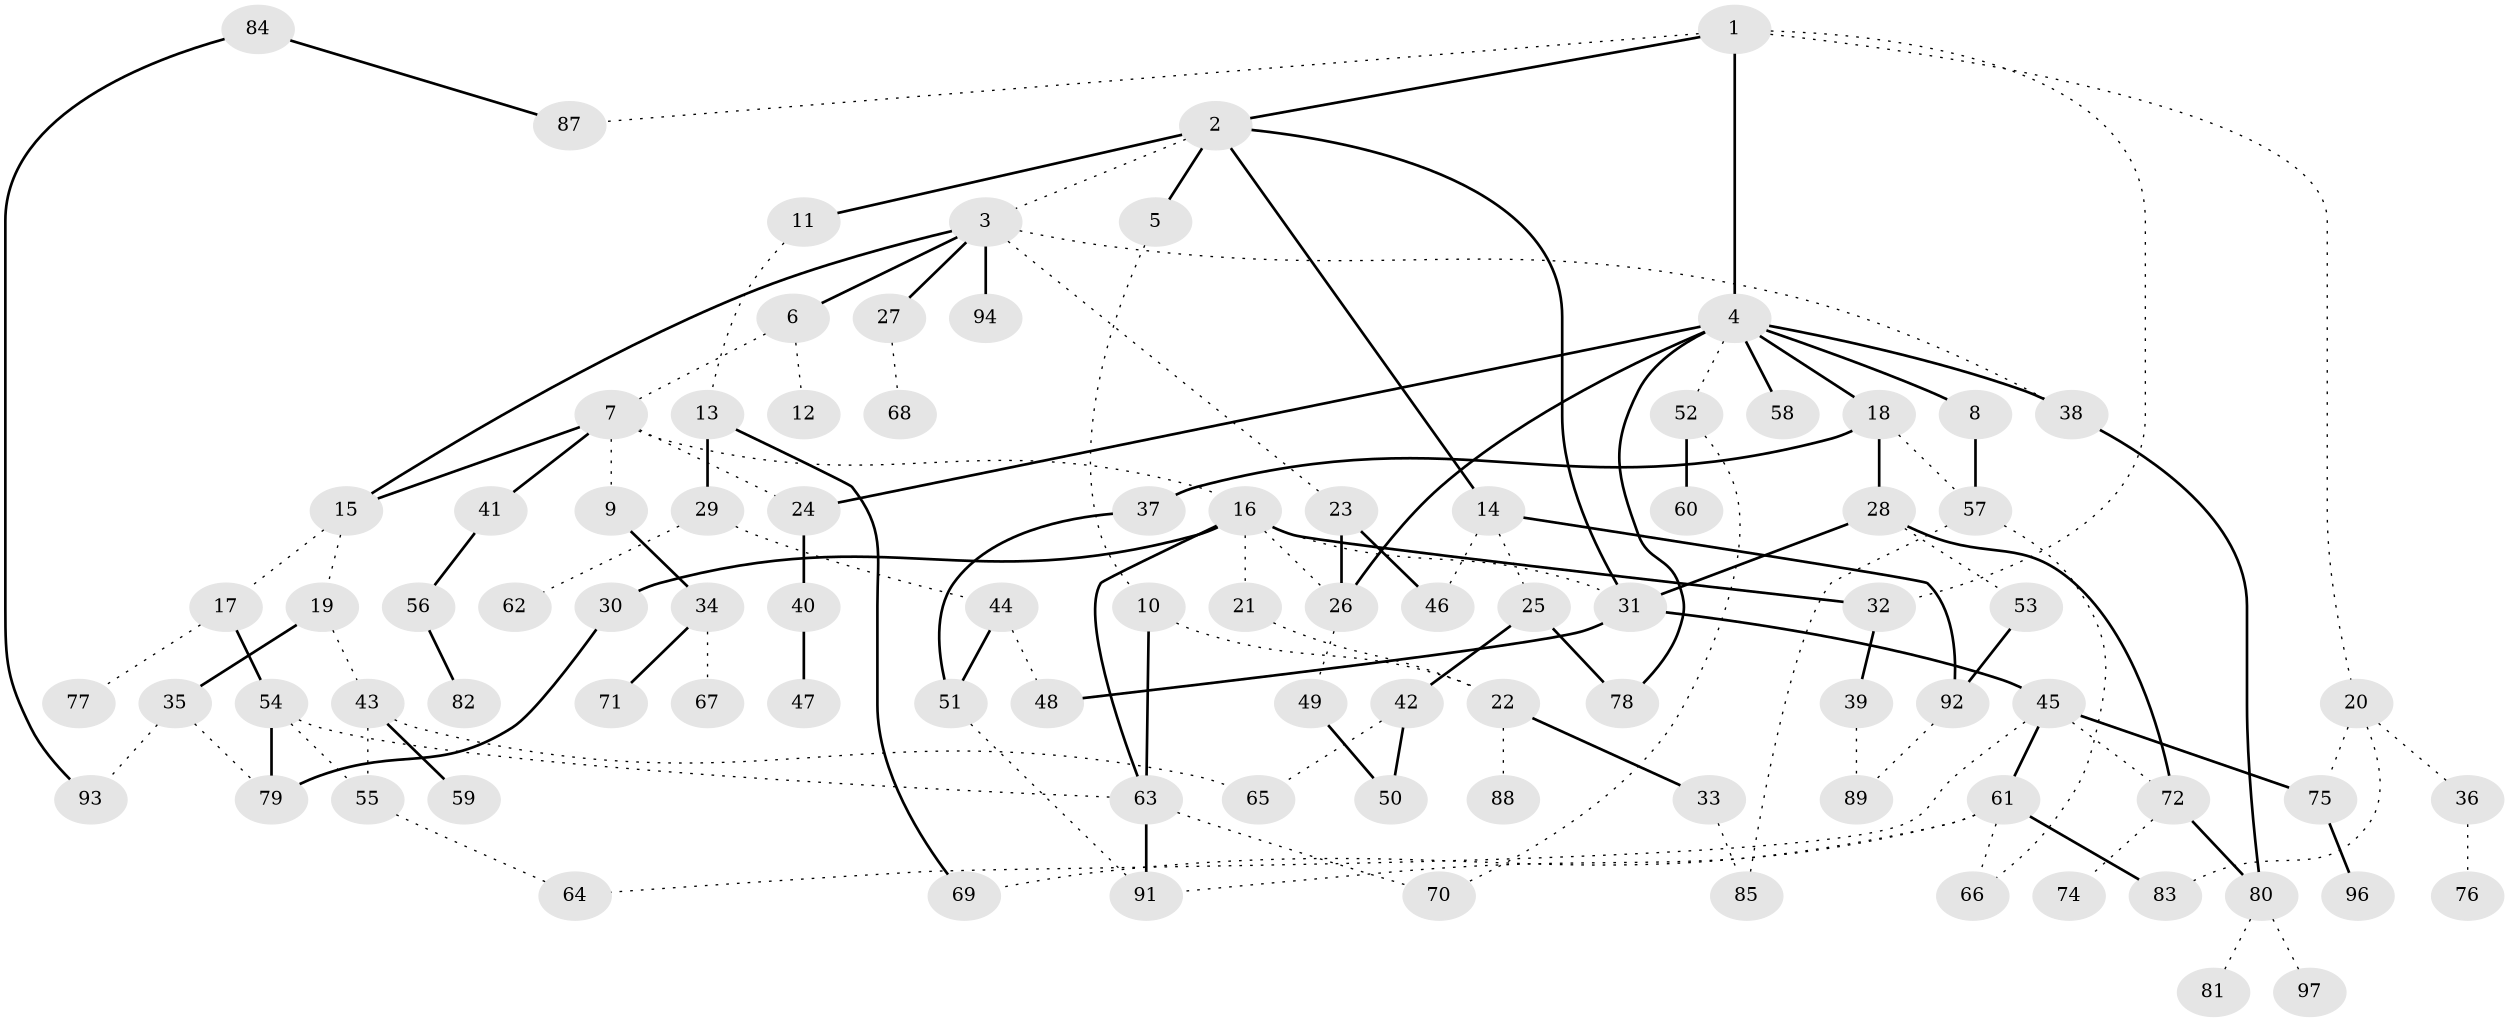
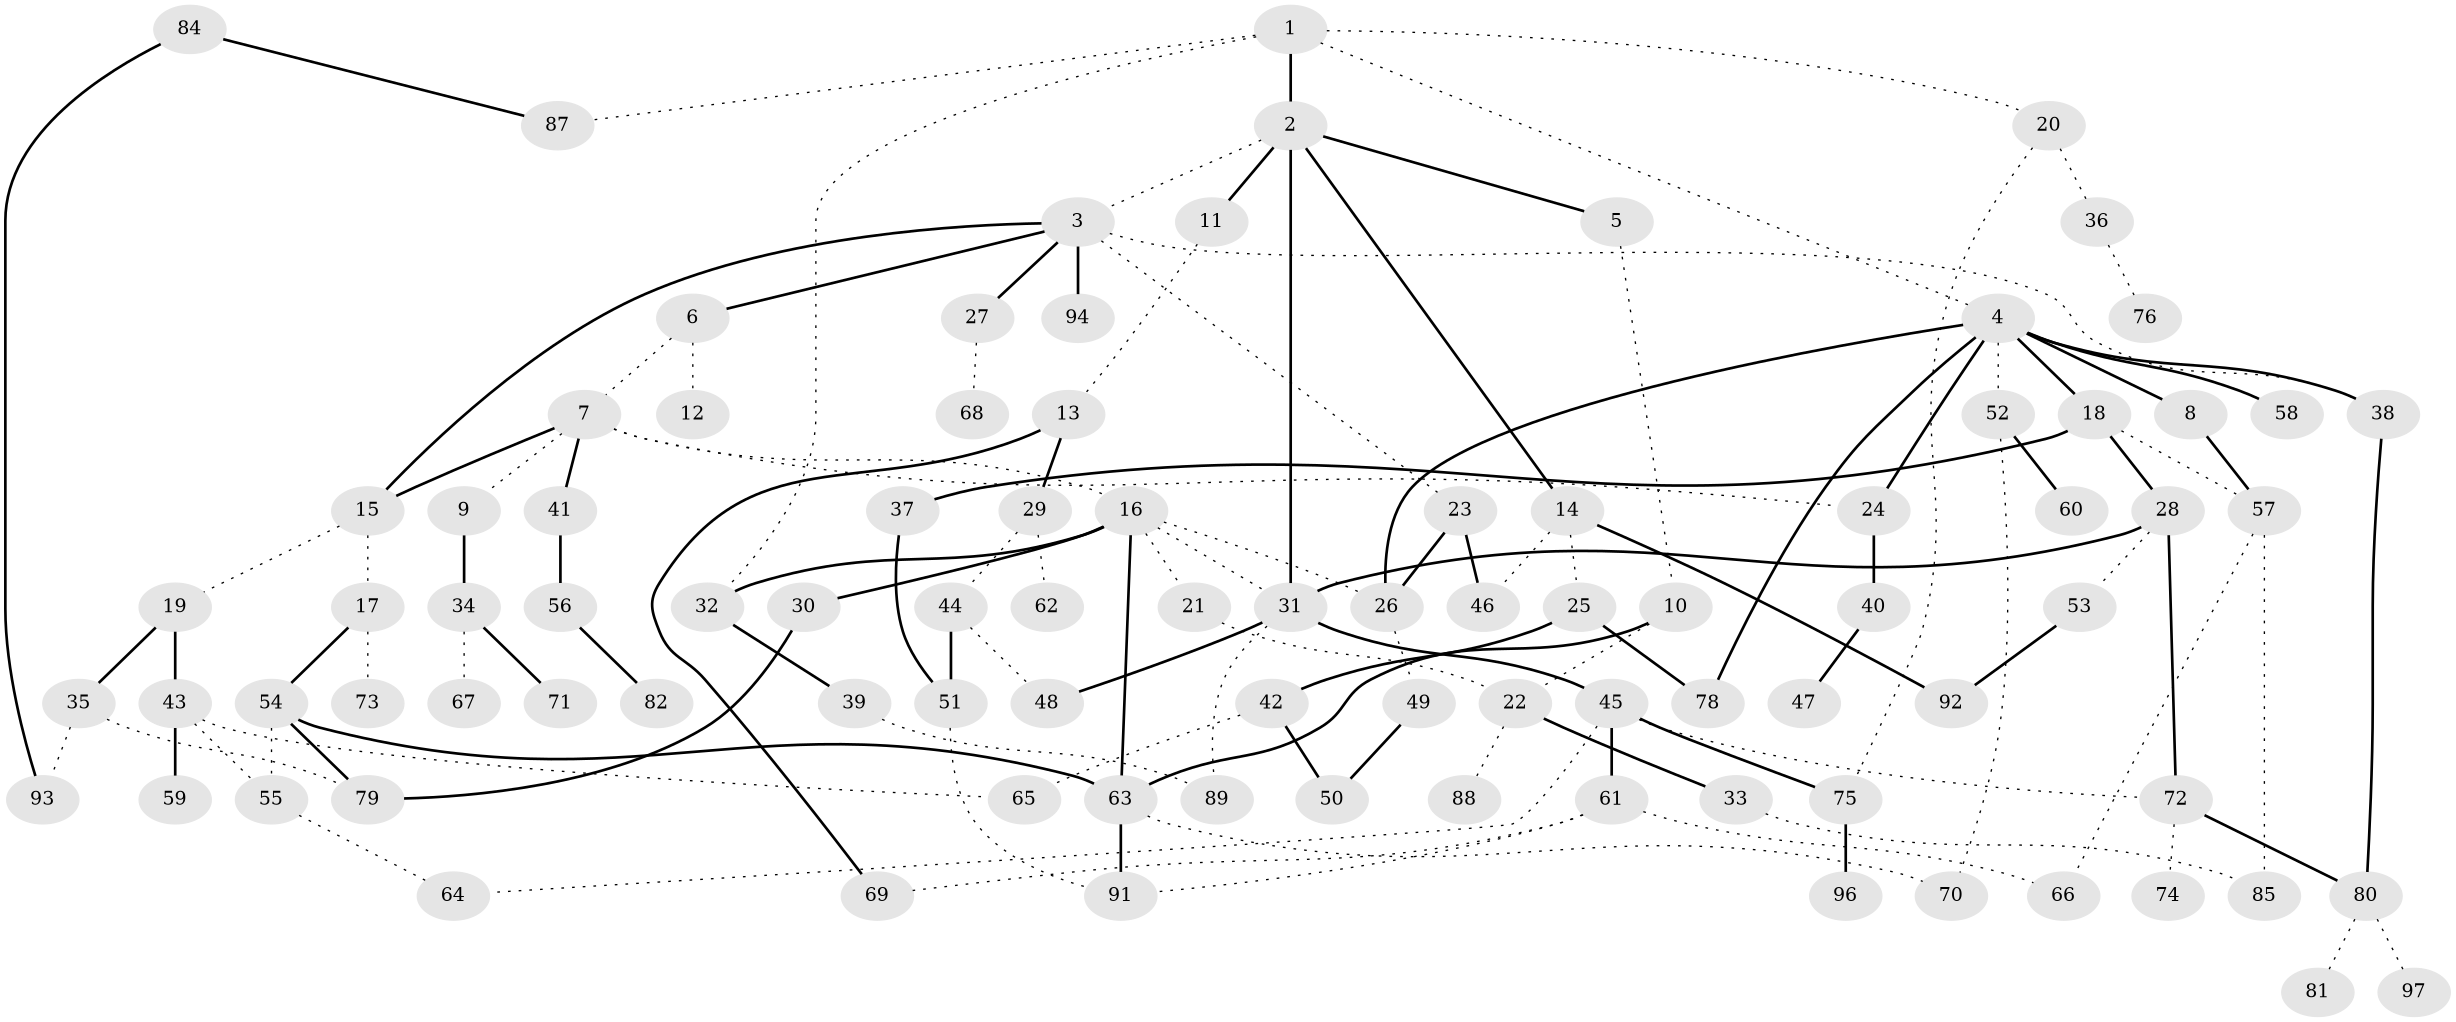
edge "1" -- "4": style bold -> dotted
edge "19" -- "43": style dotted -> bold
node "77": label "77" -> "73"
edge "92" -- "89": now "31" -- "89"
edge "54" -- "63": style dotted -> bold
node "83": removed
